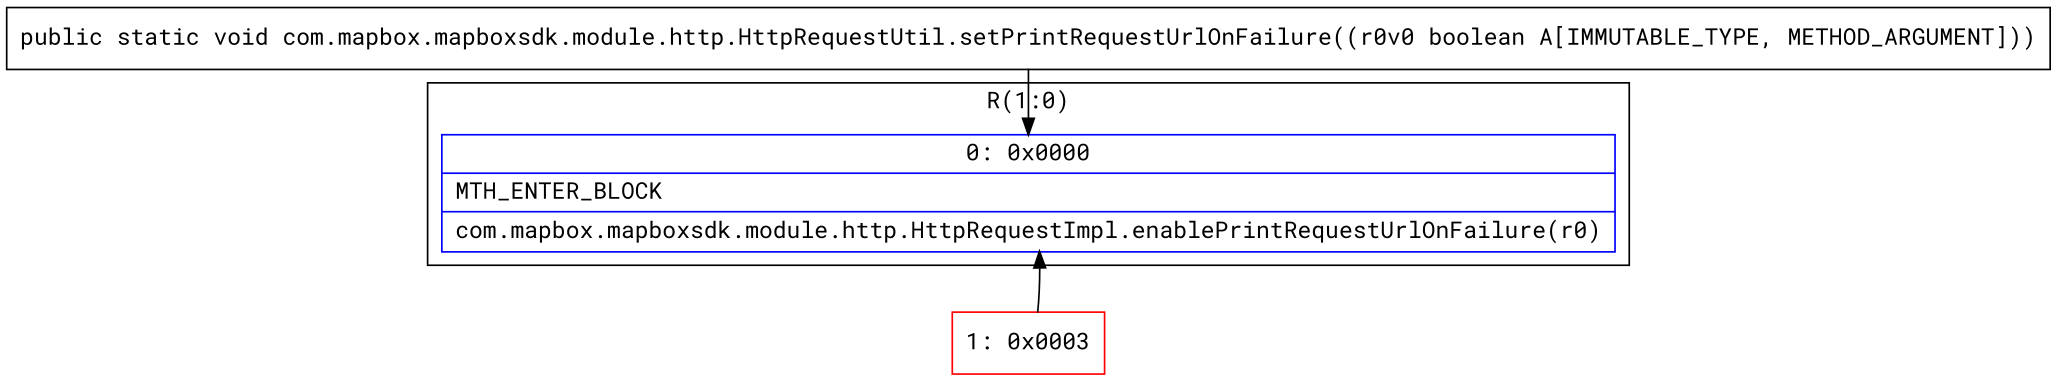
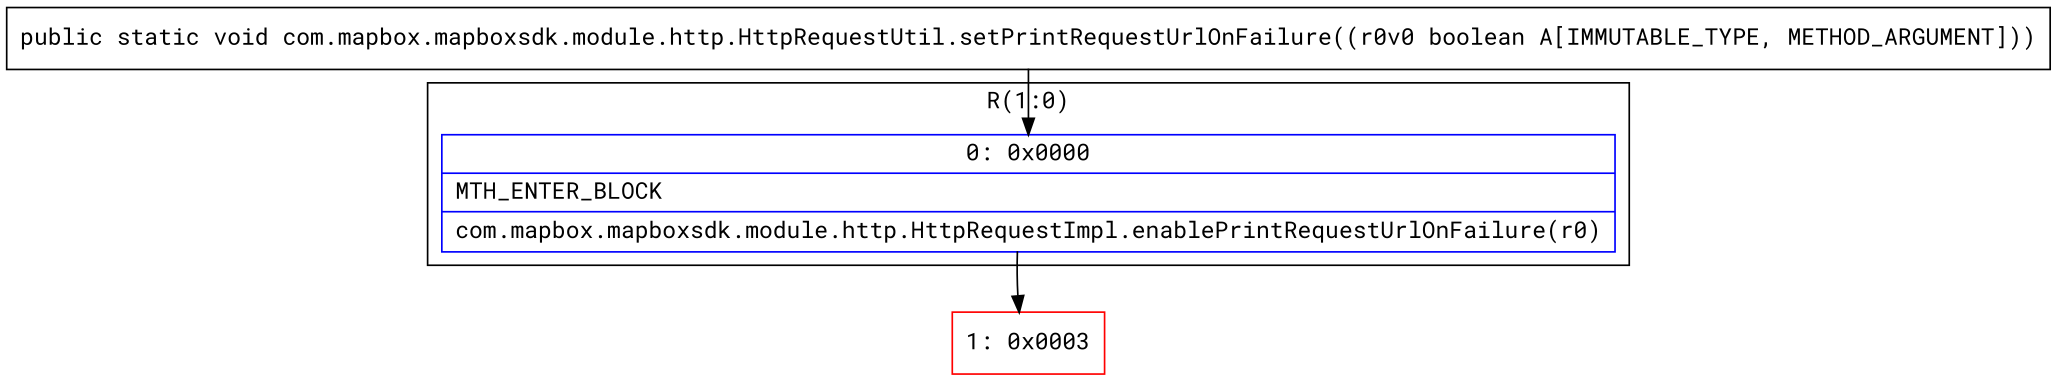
edge "1: 0x0003" -> "0: 0x0000": reversed
